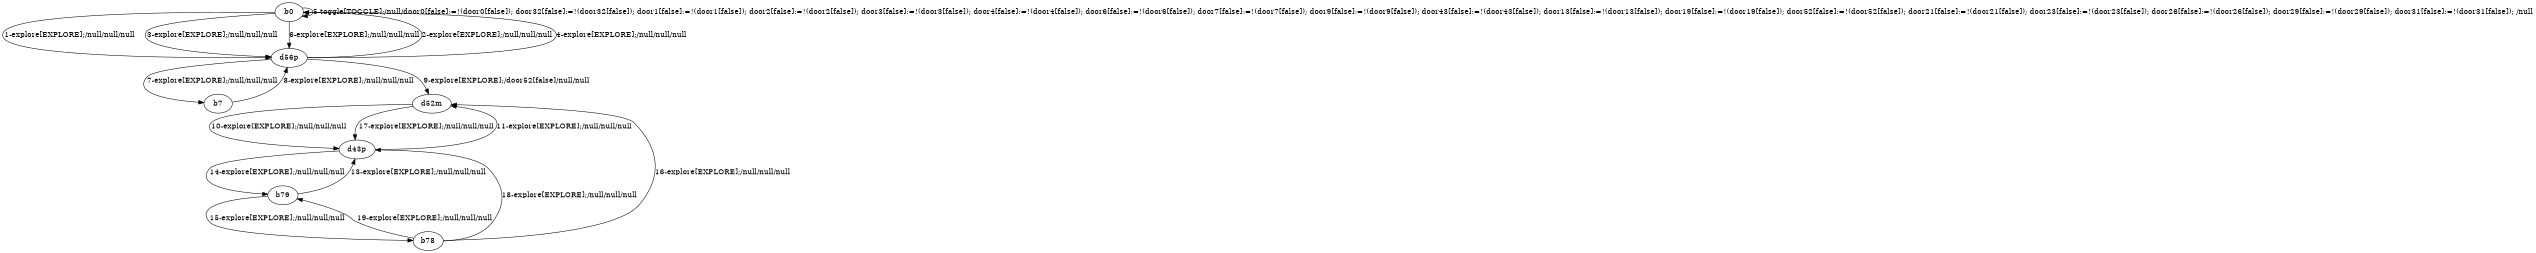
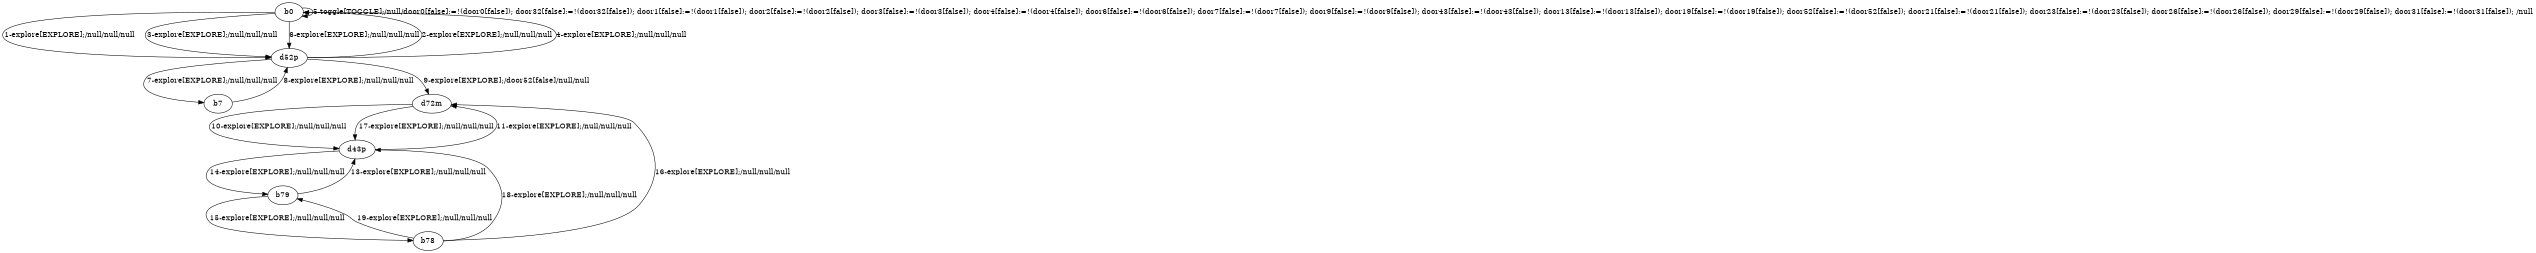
node "d56p": label "d56p" -> "d52p"
node "d52m": label "d52m" -> "d72m"
